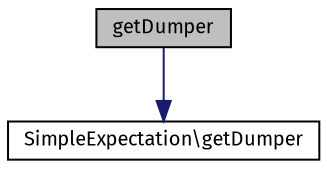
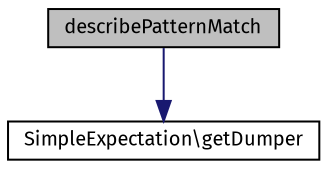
node "getDumper": label "getDumper" -> "describePatternMatch"
